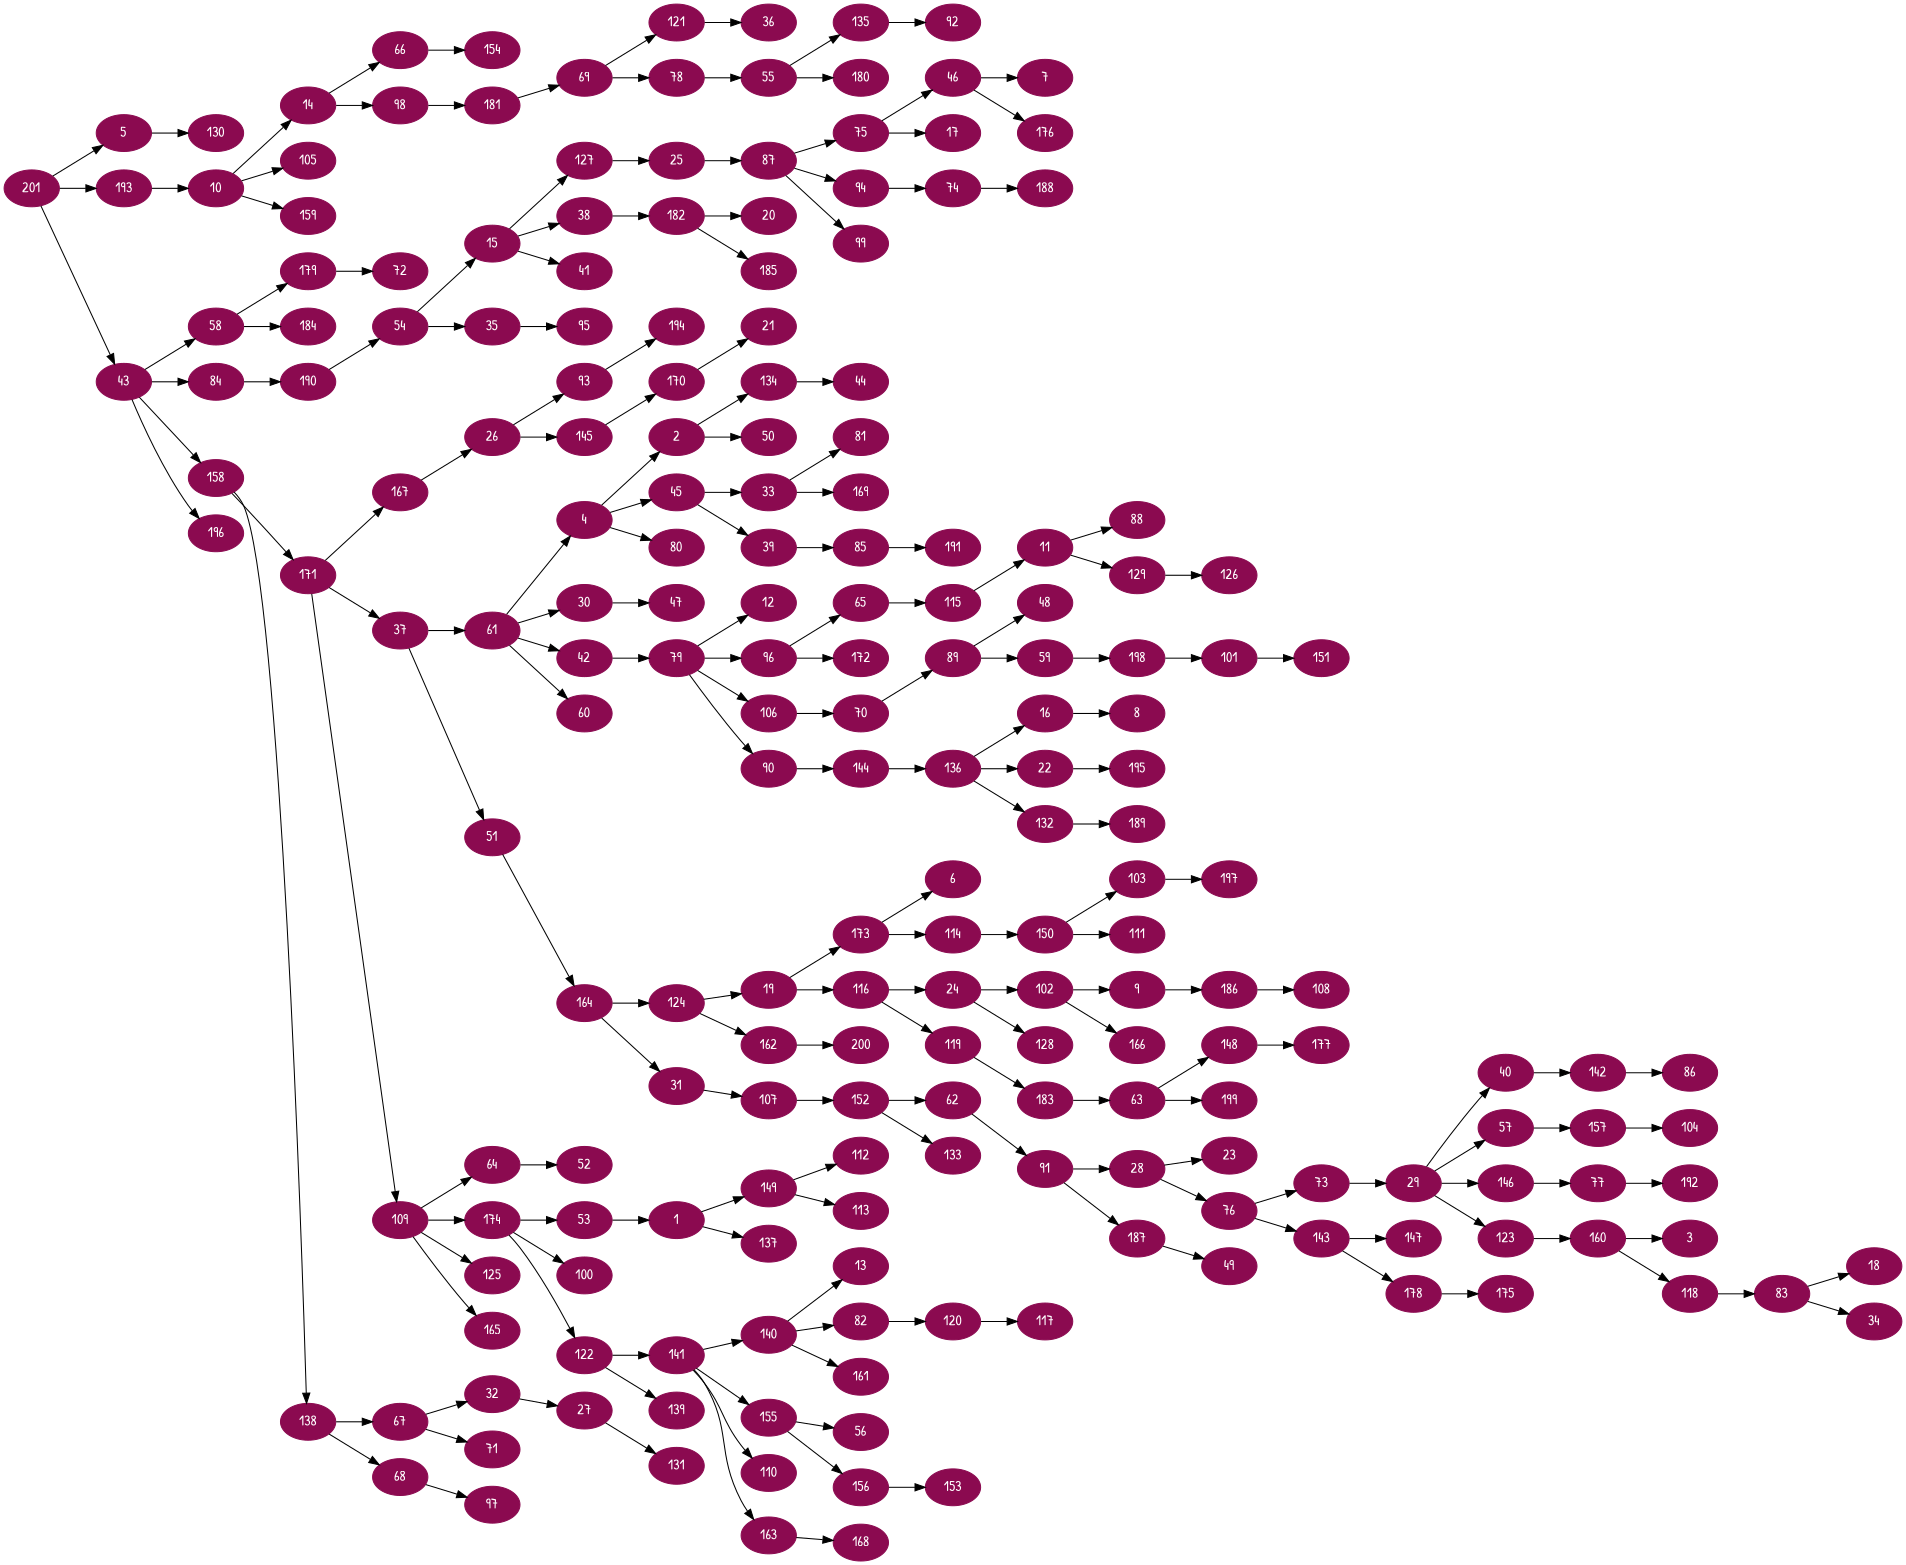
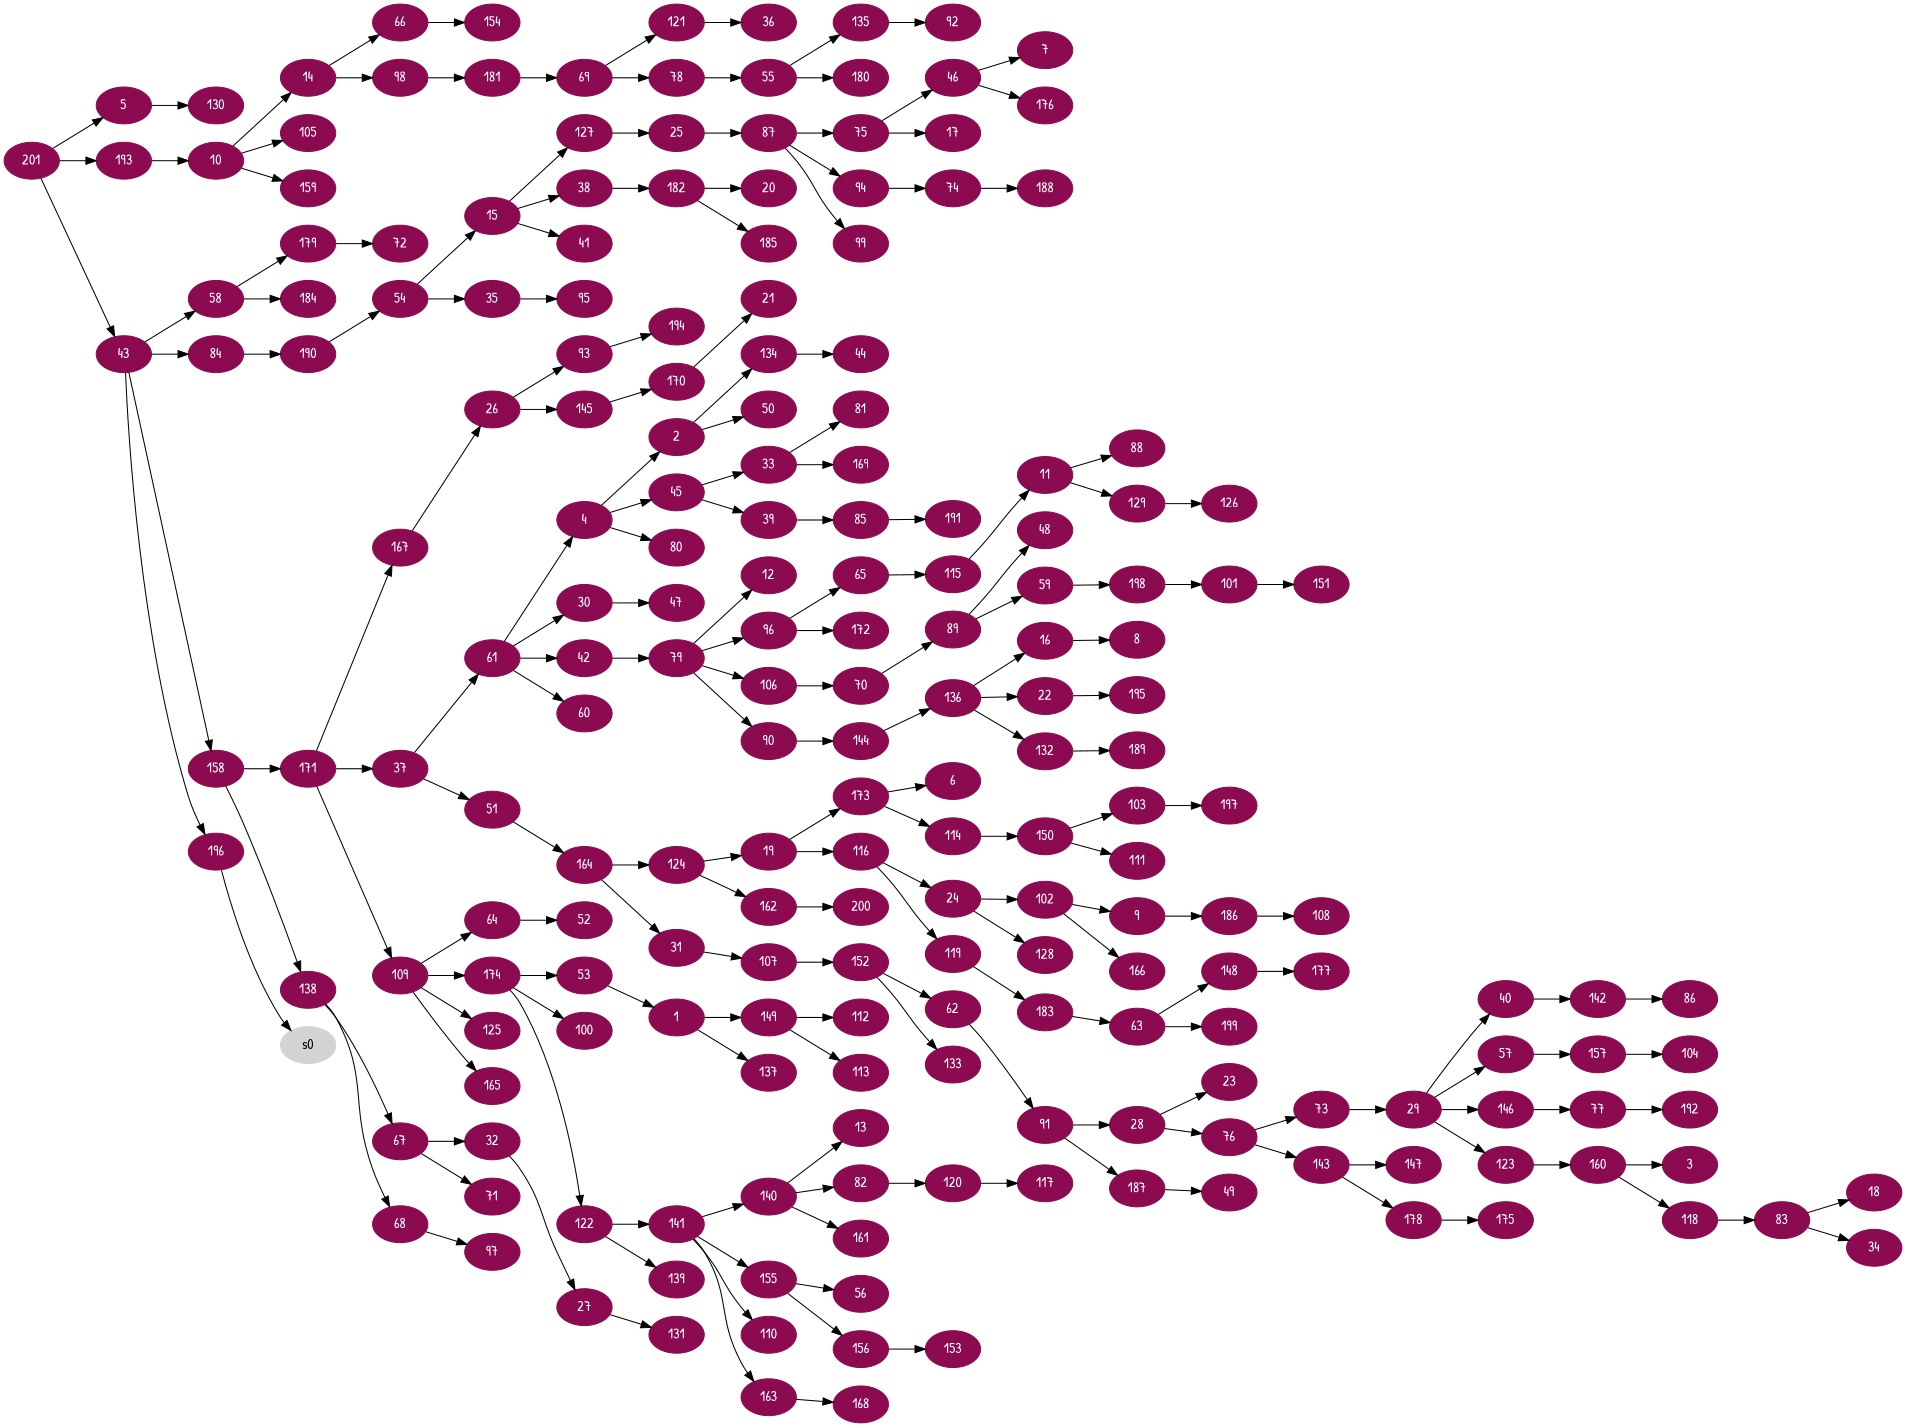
node "s0": added
